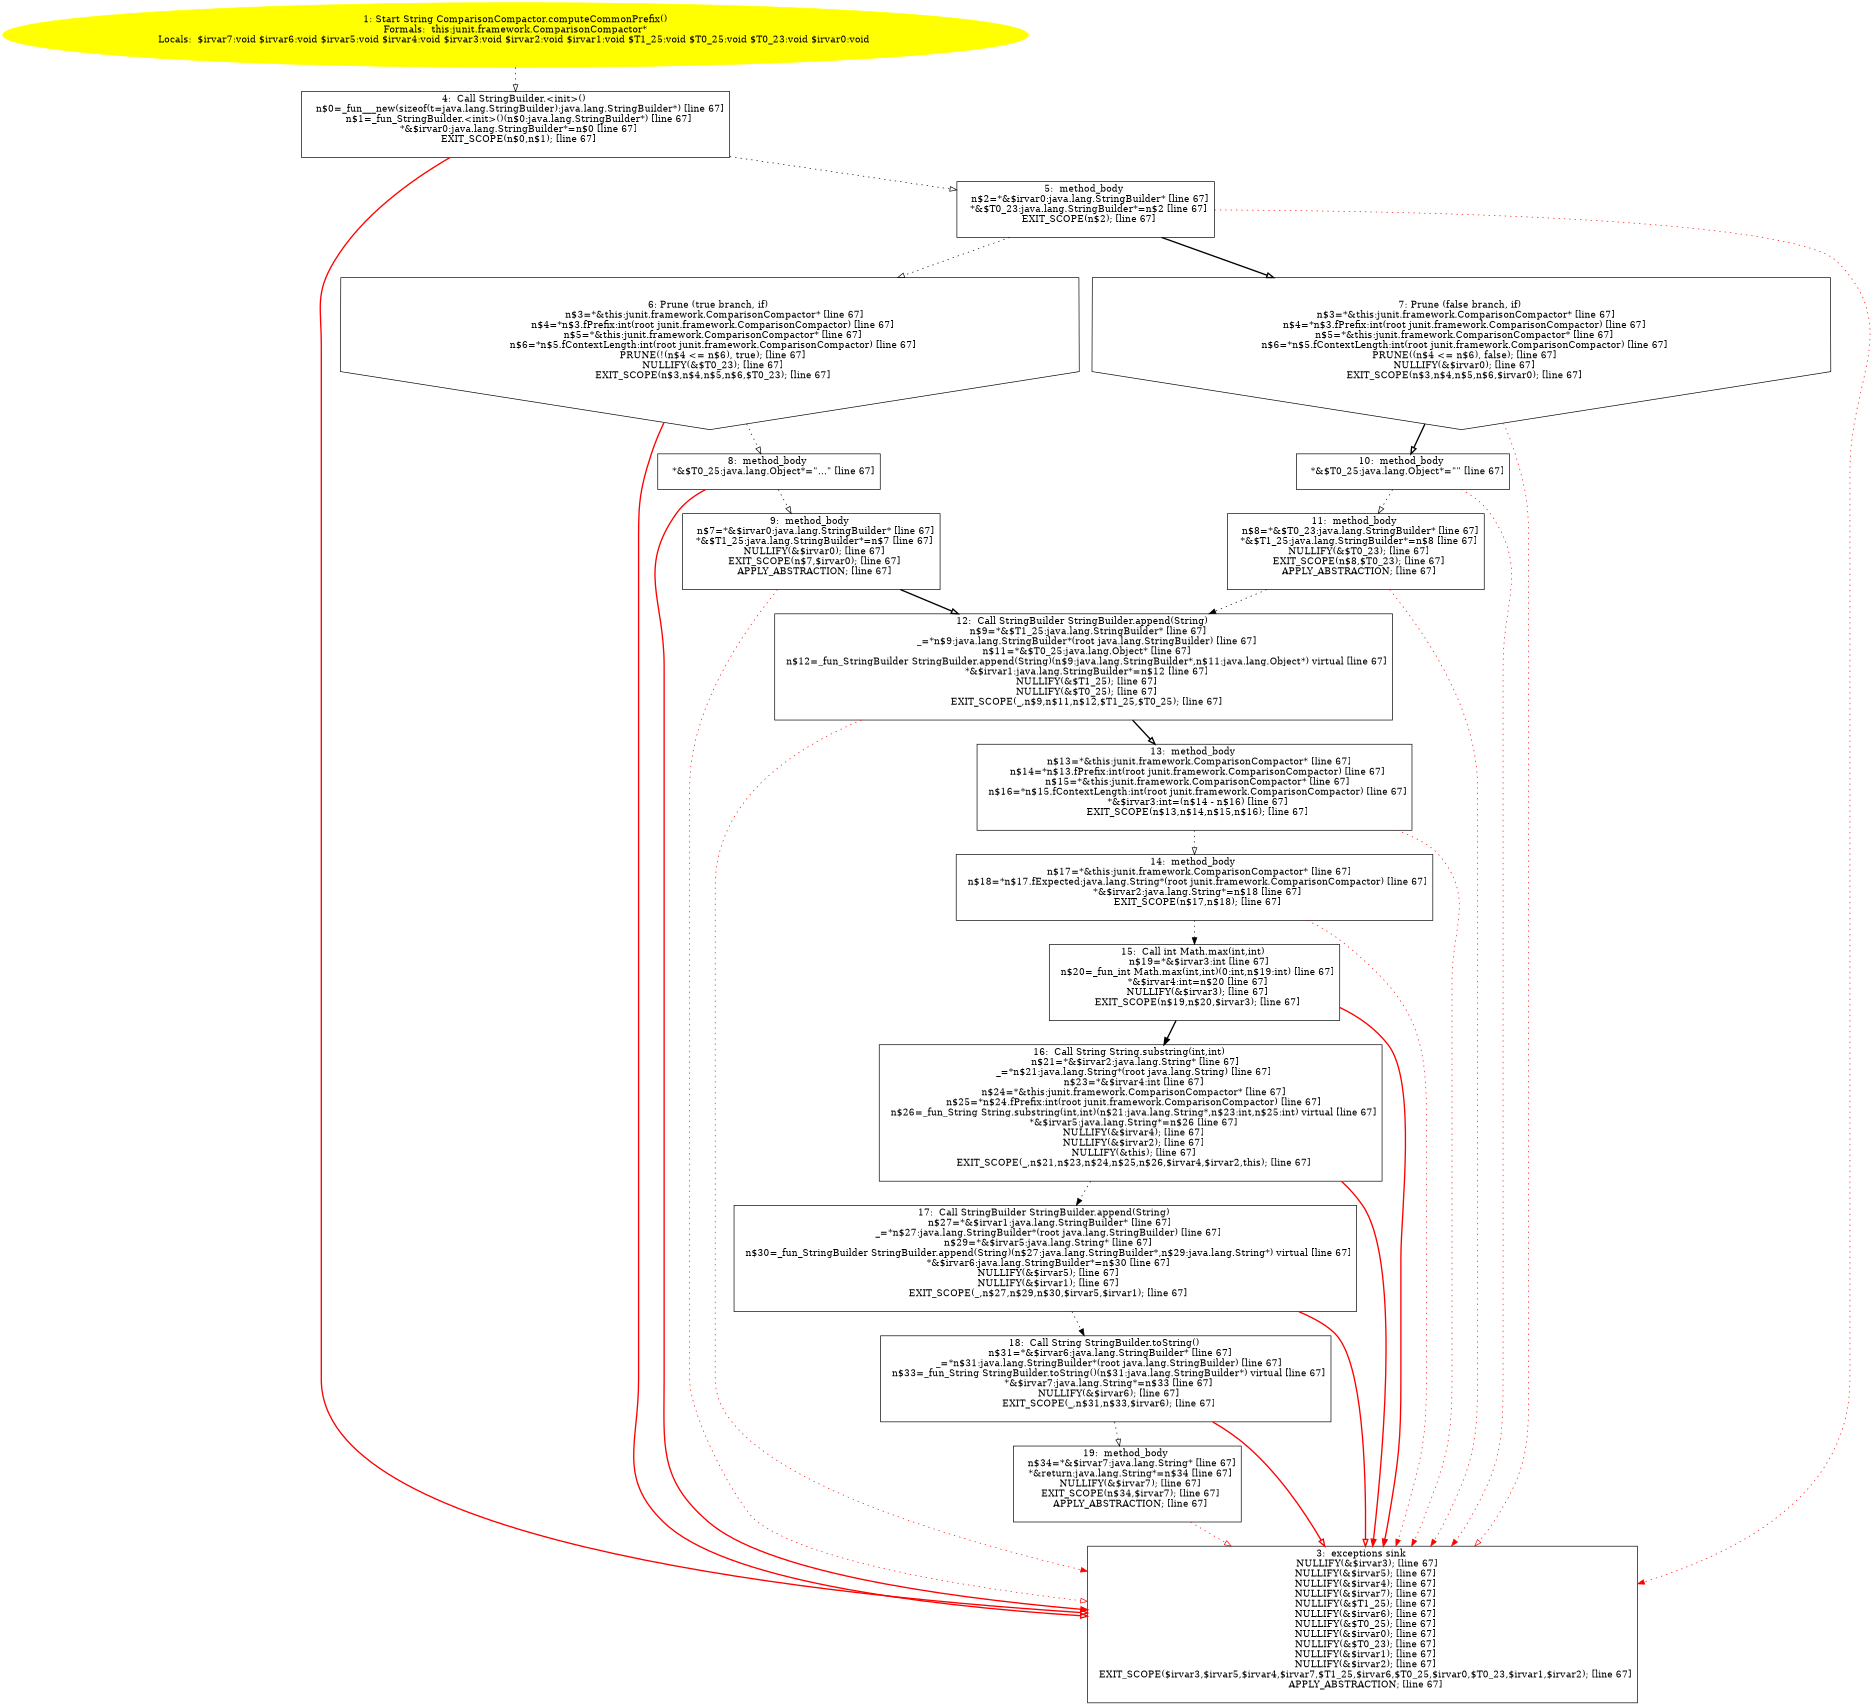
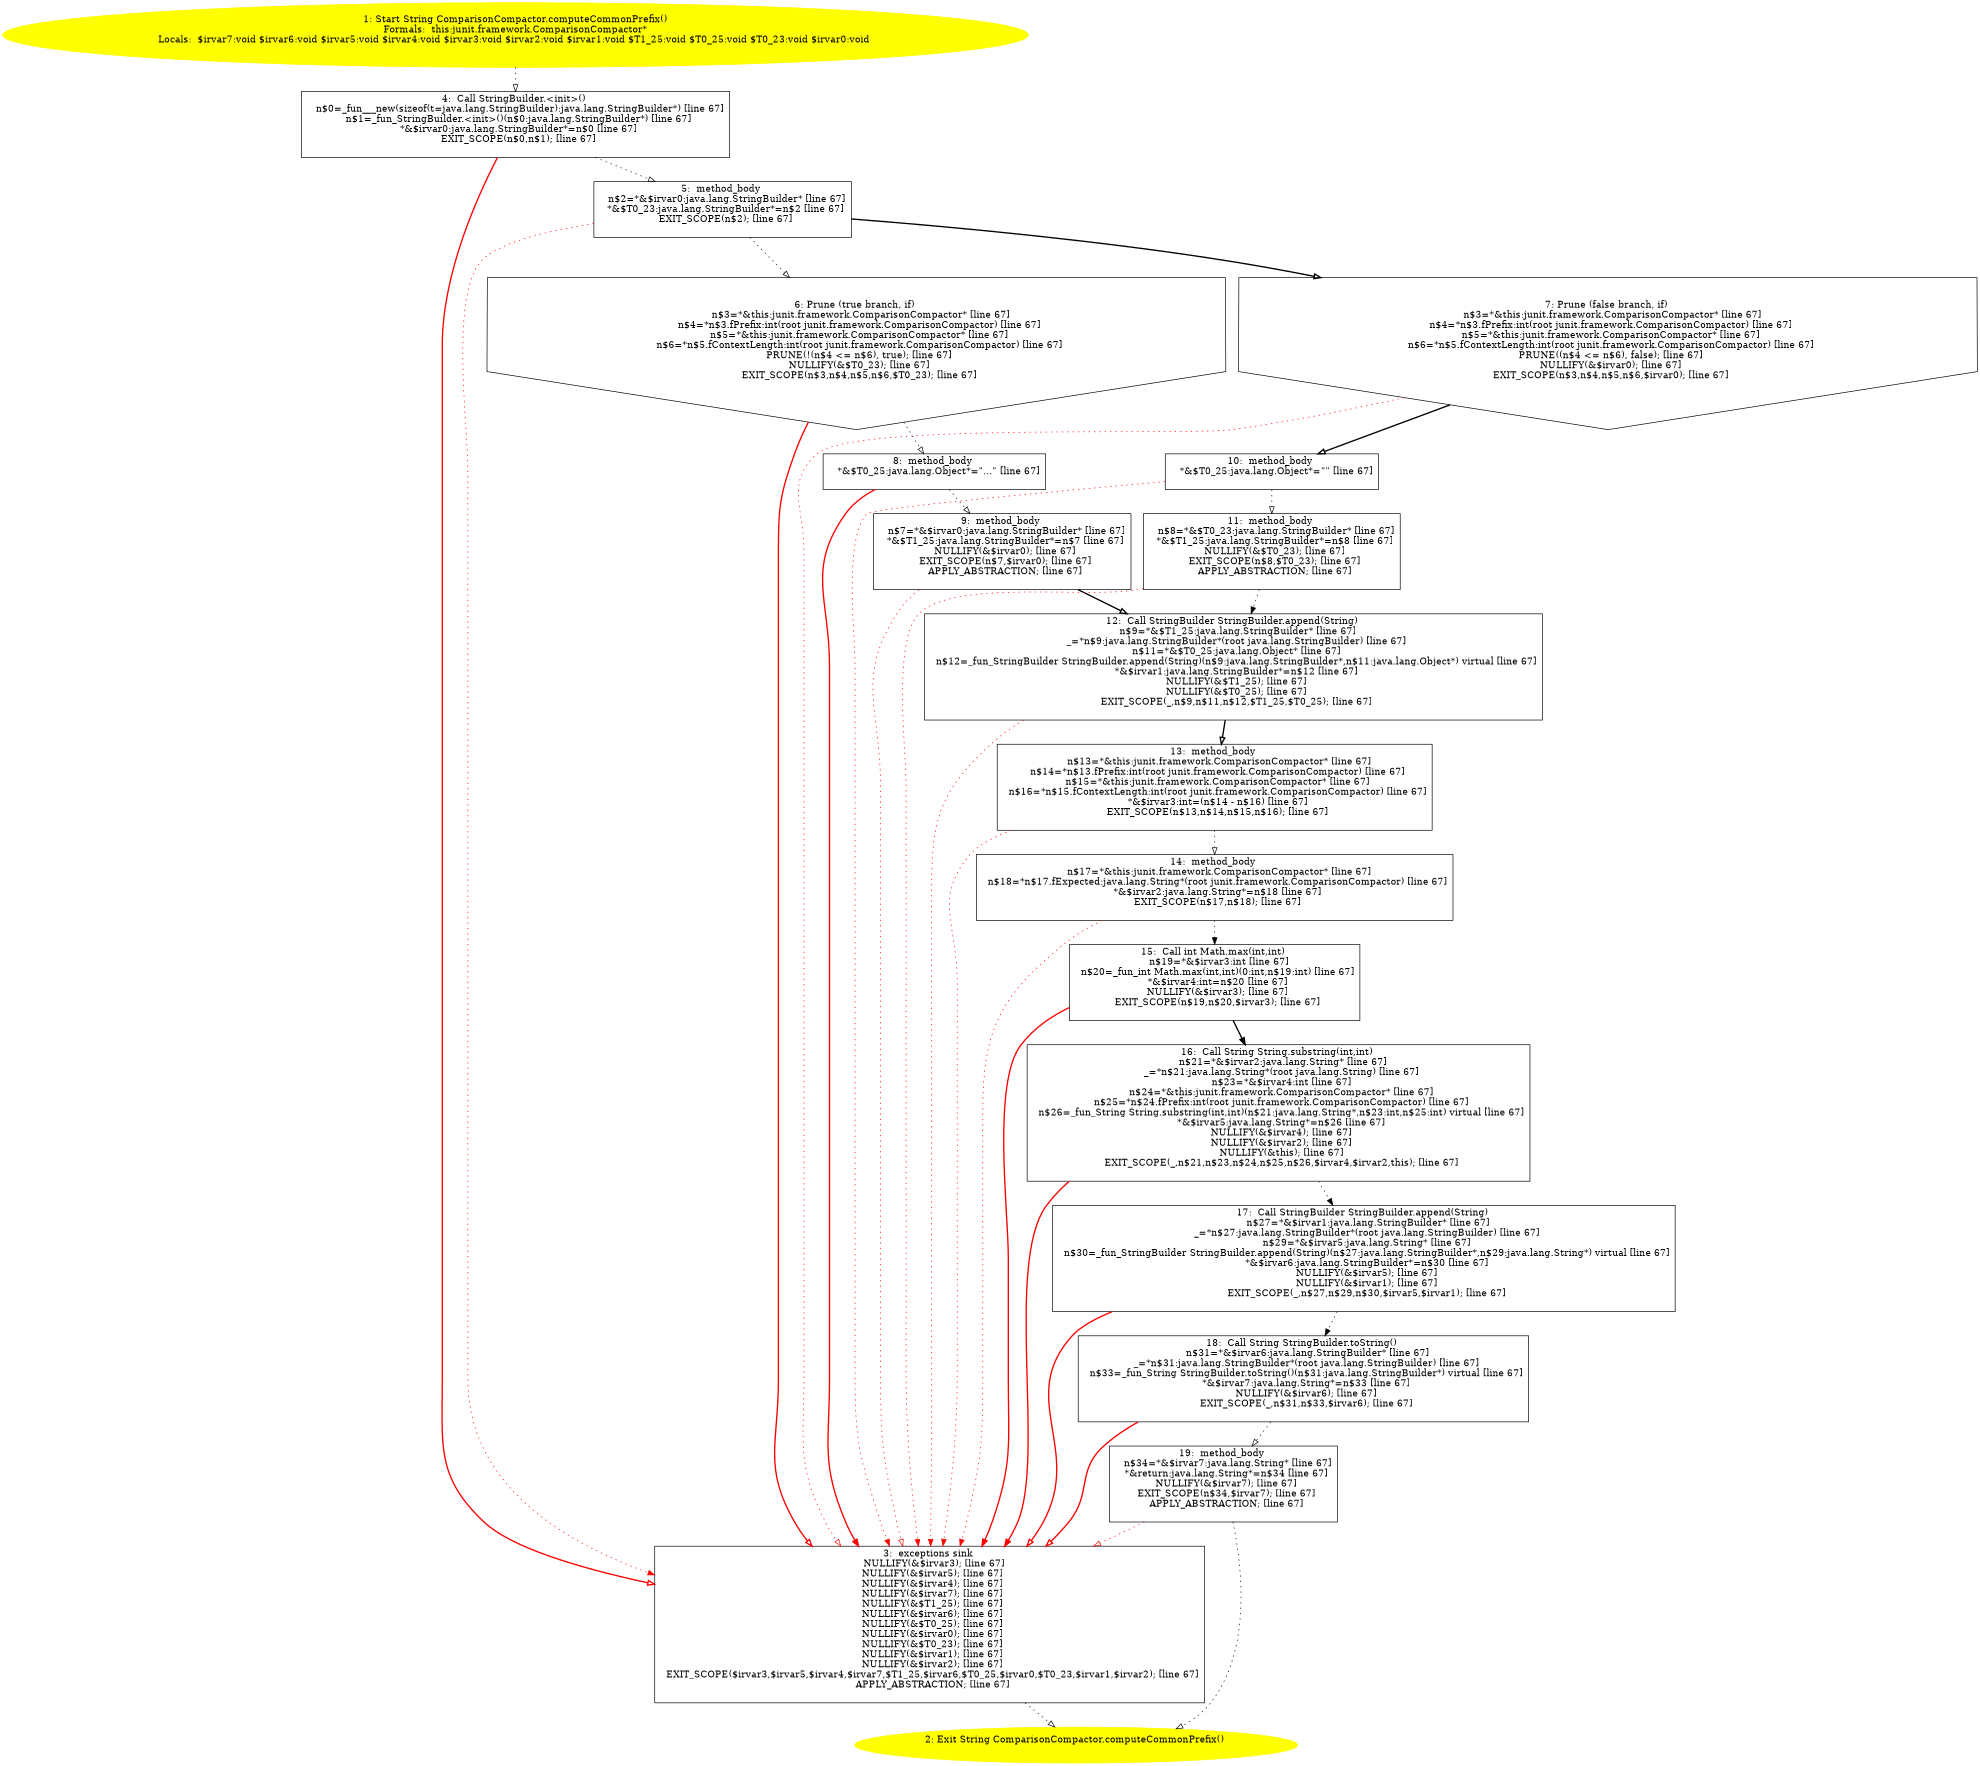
node "2: Exit String ComparisonCompactor.computeCommonPrefix()": added
